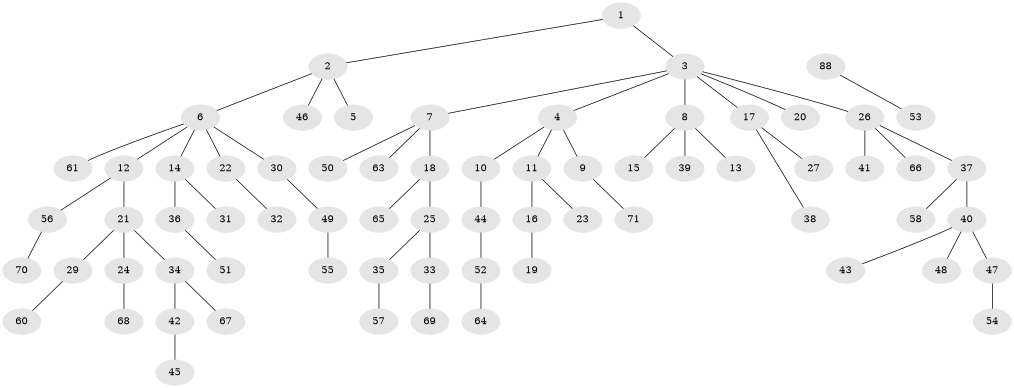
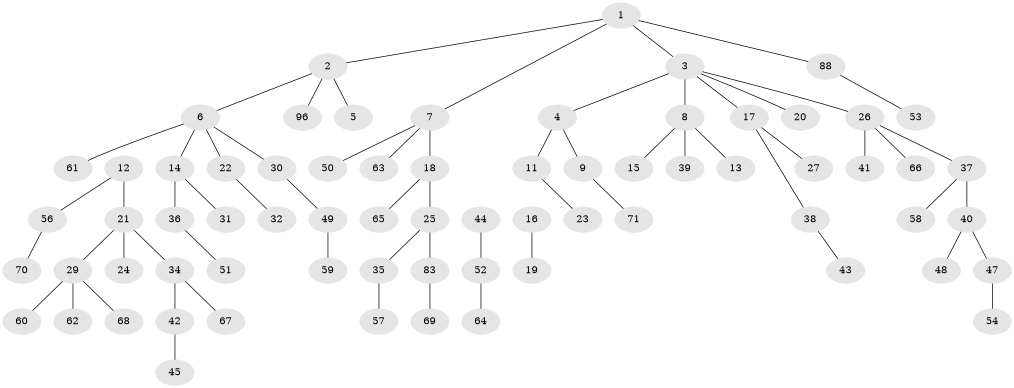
edge "1" -- "88": added
edge "3" -- "7": now "1" -- "7"
node "46": label "46" -> "96"
edge "6" -- "12": removed
node "10": removed
edge "11" -- "16": removed
edge "40" -- "43": now "38" -- "43"
node "55": label "55" -> "59"
node "33": label "33" -> "83"
edge "24" -- "68": now "29" -- "68"
node "62": added
